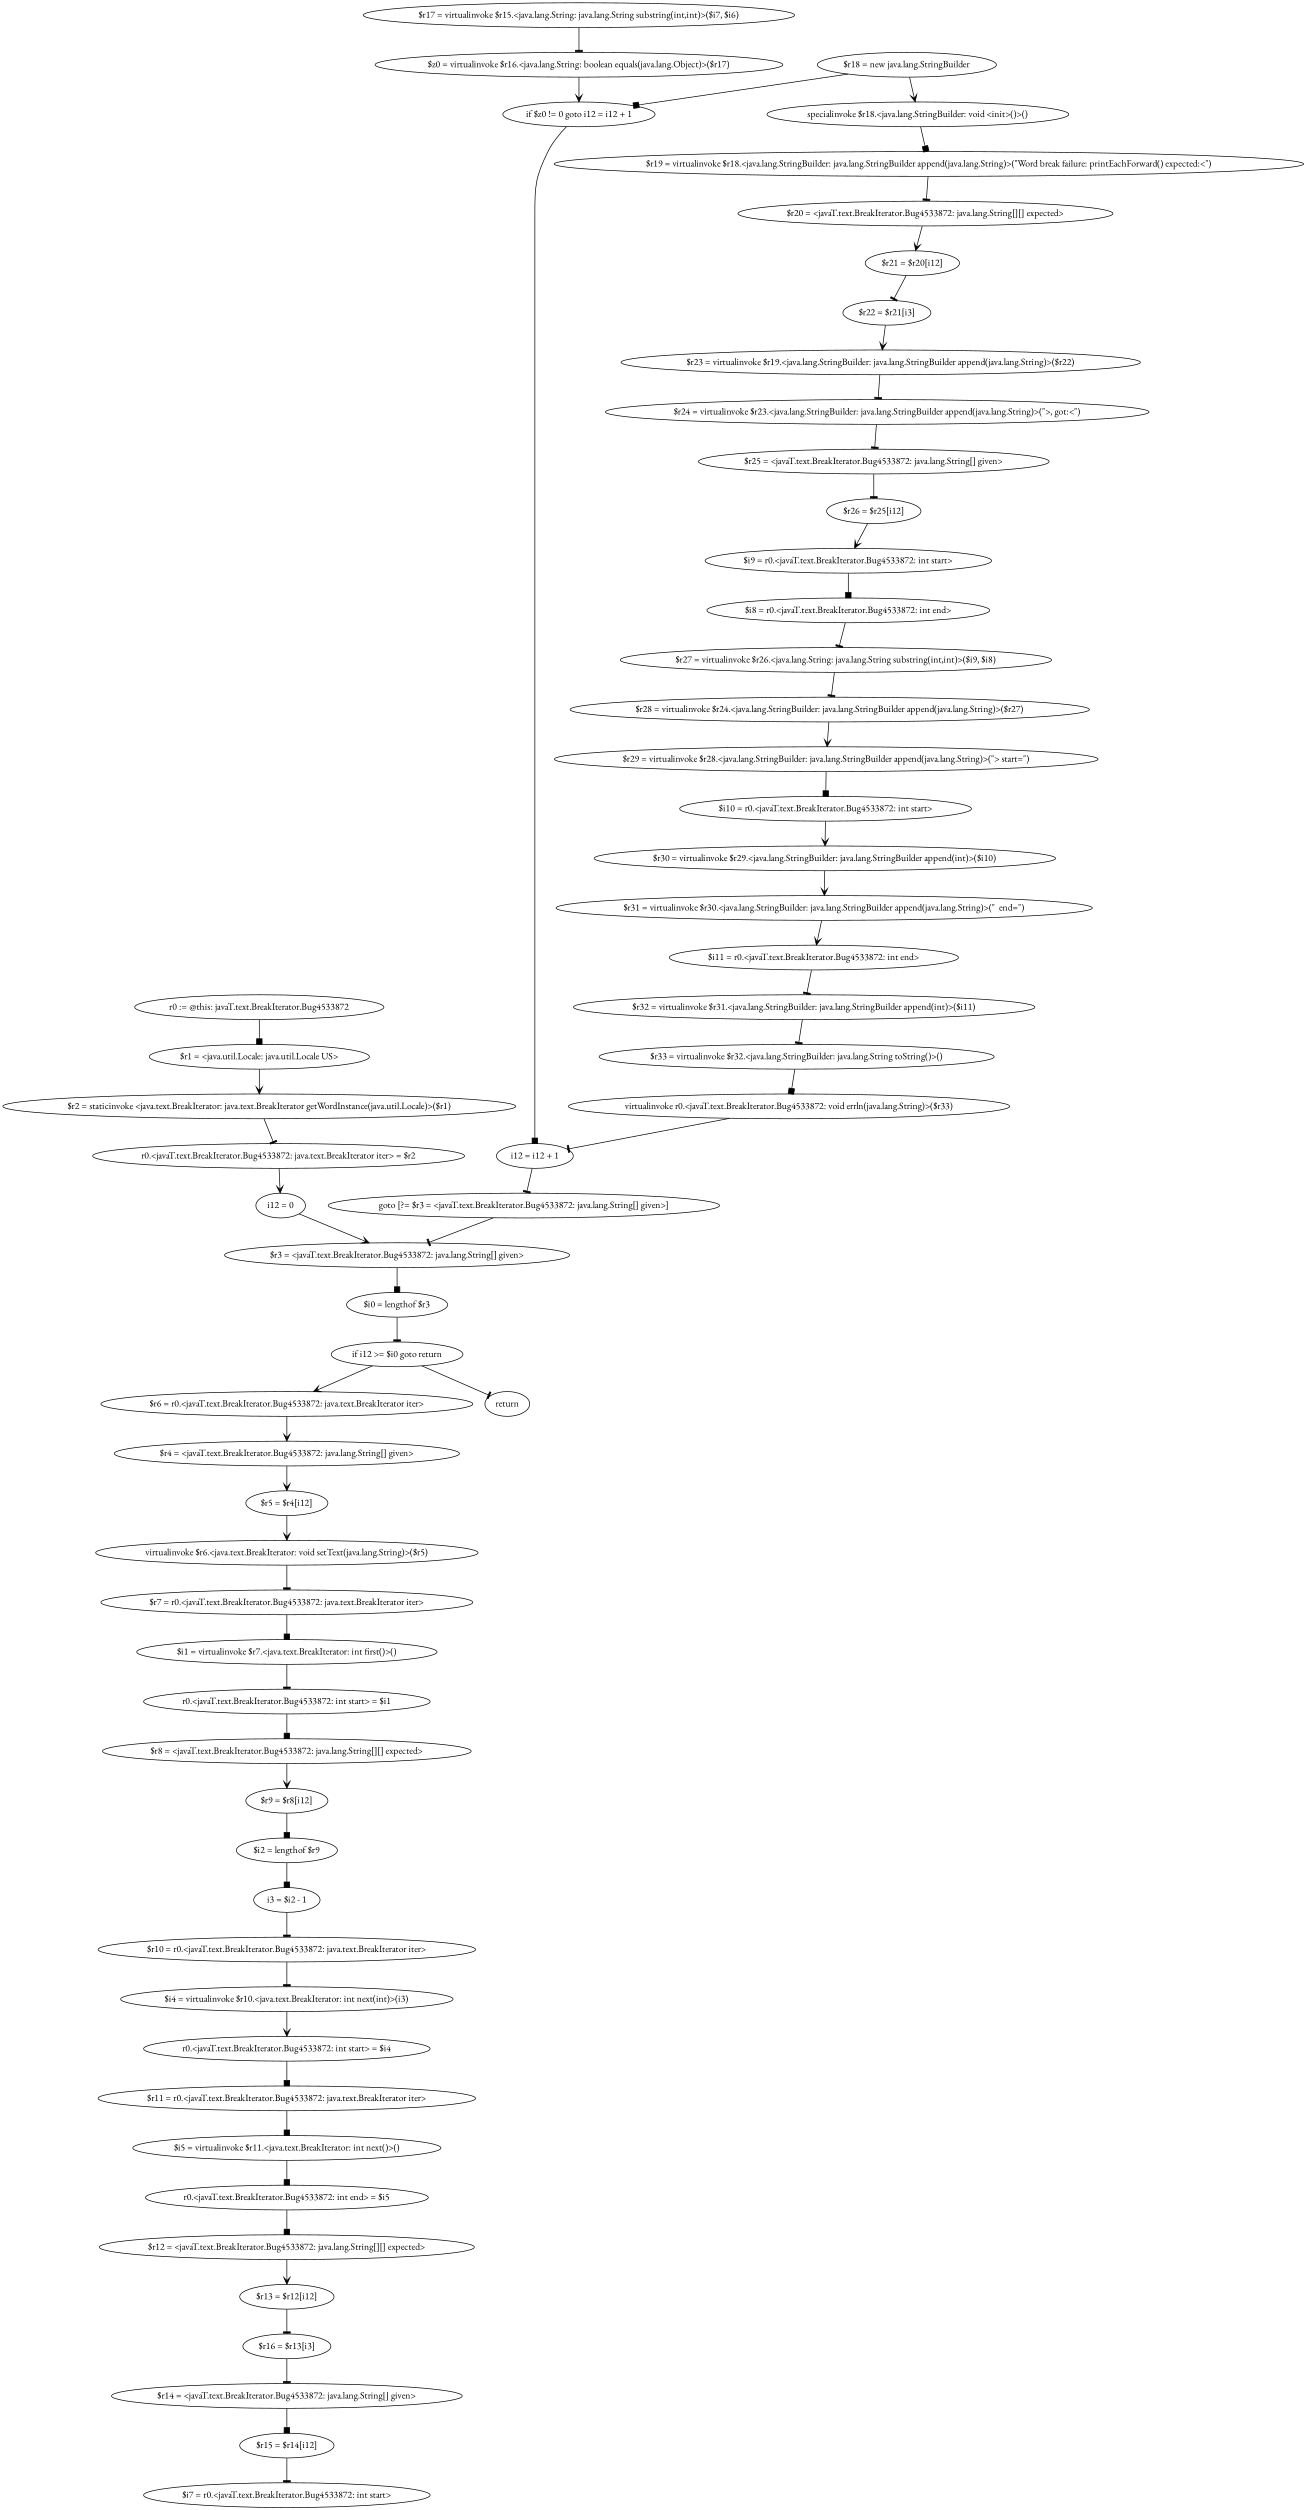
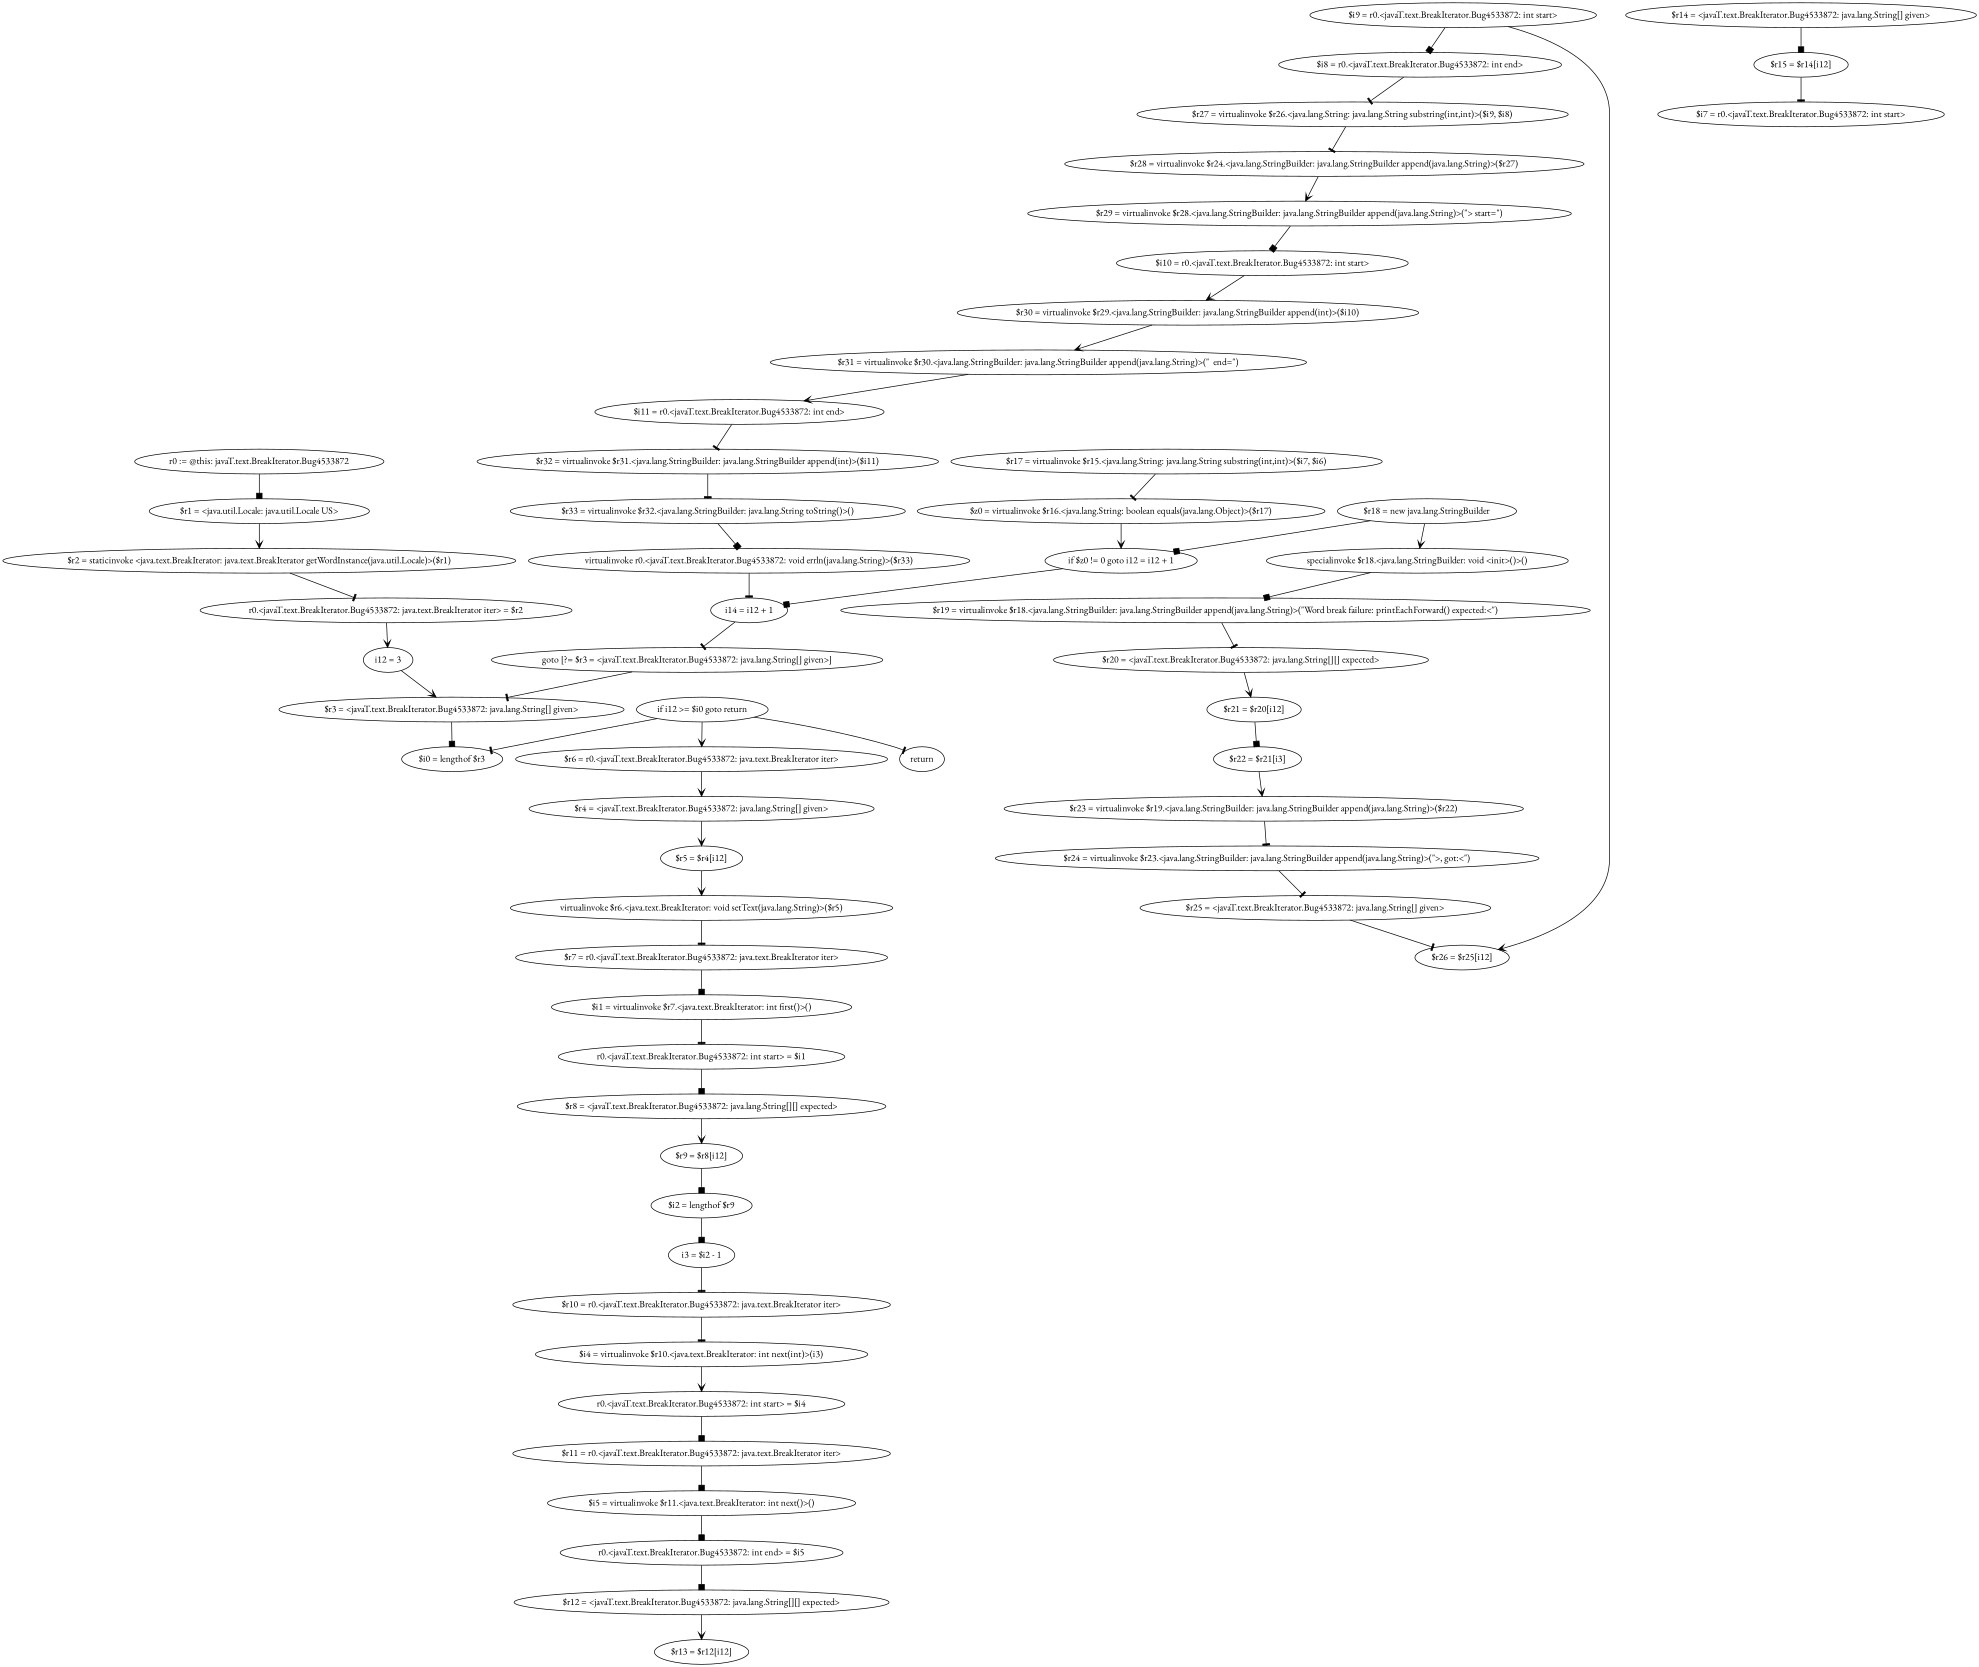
edge "$r21 = $r20[i12]" -> "$r22 = $r21[i3]": arrowhead tee -> box
edge "$r26 = $r25[i12]" -> "$i9 = r0.<javaT.text.BreakIterator.Bug4533872: int start>": reversed
node "i12 = i12 + 1": label "i12 = i12 + 1" -> "i14 = i12 + 1"
node "i12 = 0": label "i12 = 0" -> "i12 = 3"
edge "$i0 = lengthof $r3" -> "if i12 >= $i0 goto return": reversed
node "$r16 = $r13[i3]": removed
